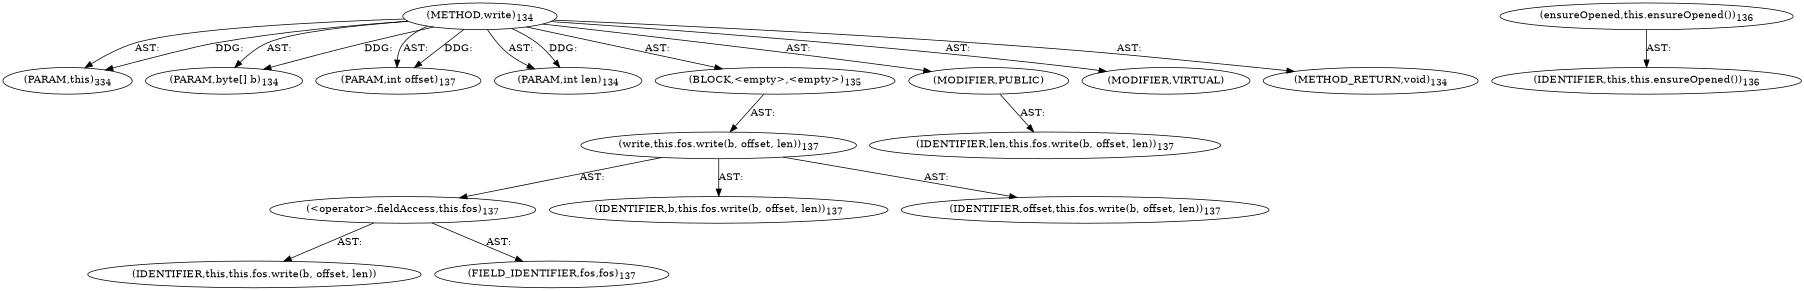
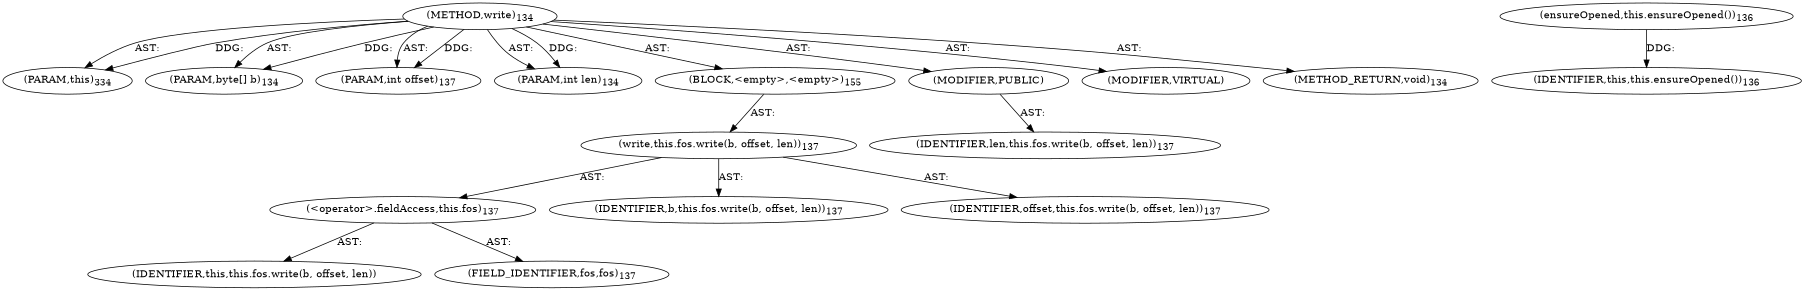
edge "(ensureOpened,this.ensureOpened())" -> "(IDENTIFIER,this,this.ensureOpened())": label "AST: " -> "DDG: "
node "(BLOCK,<empty>,<empty>)": text "135" -> "155"
